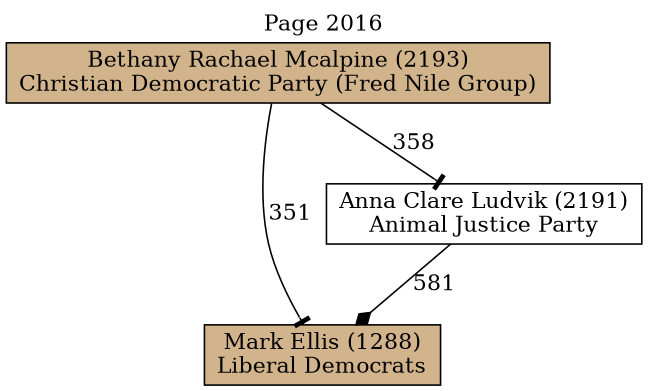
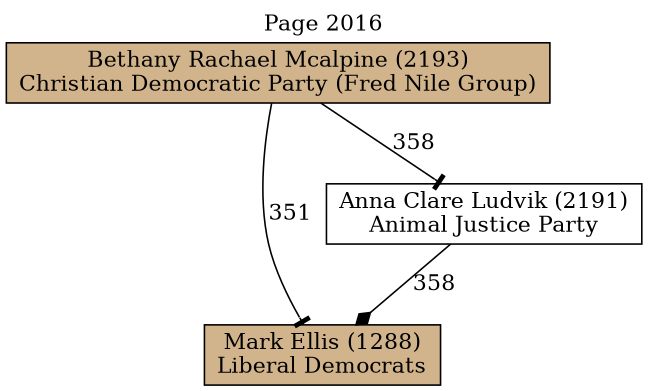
edge "Anna Clare Ludvik (2191) Animal Justice Party" -> "Mark Ellis (1288) Liberal Democrats": label "581" -> "358"
